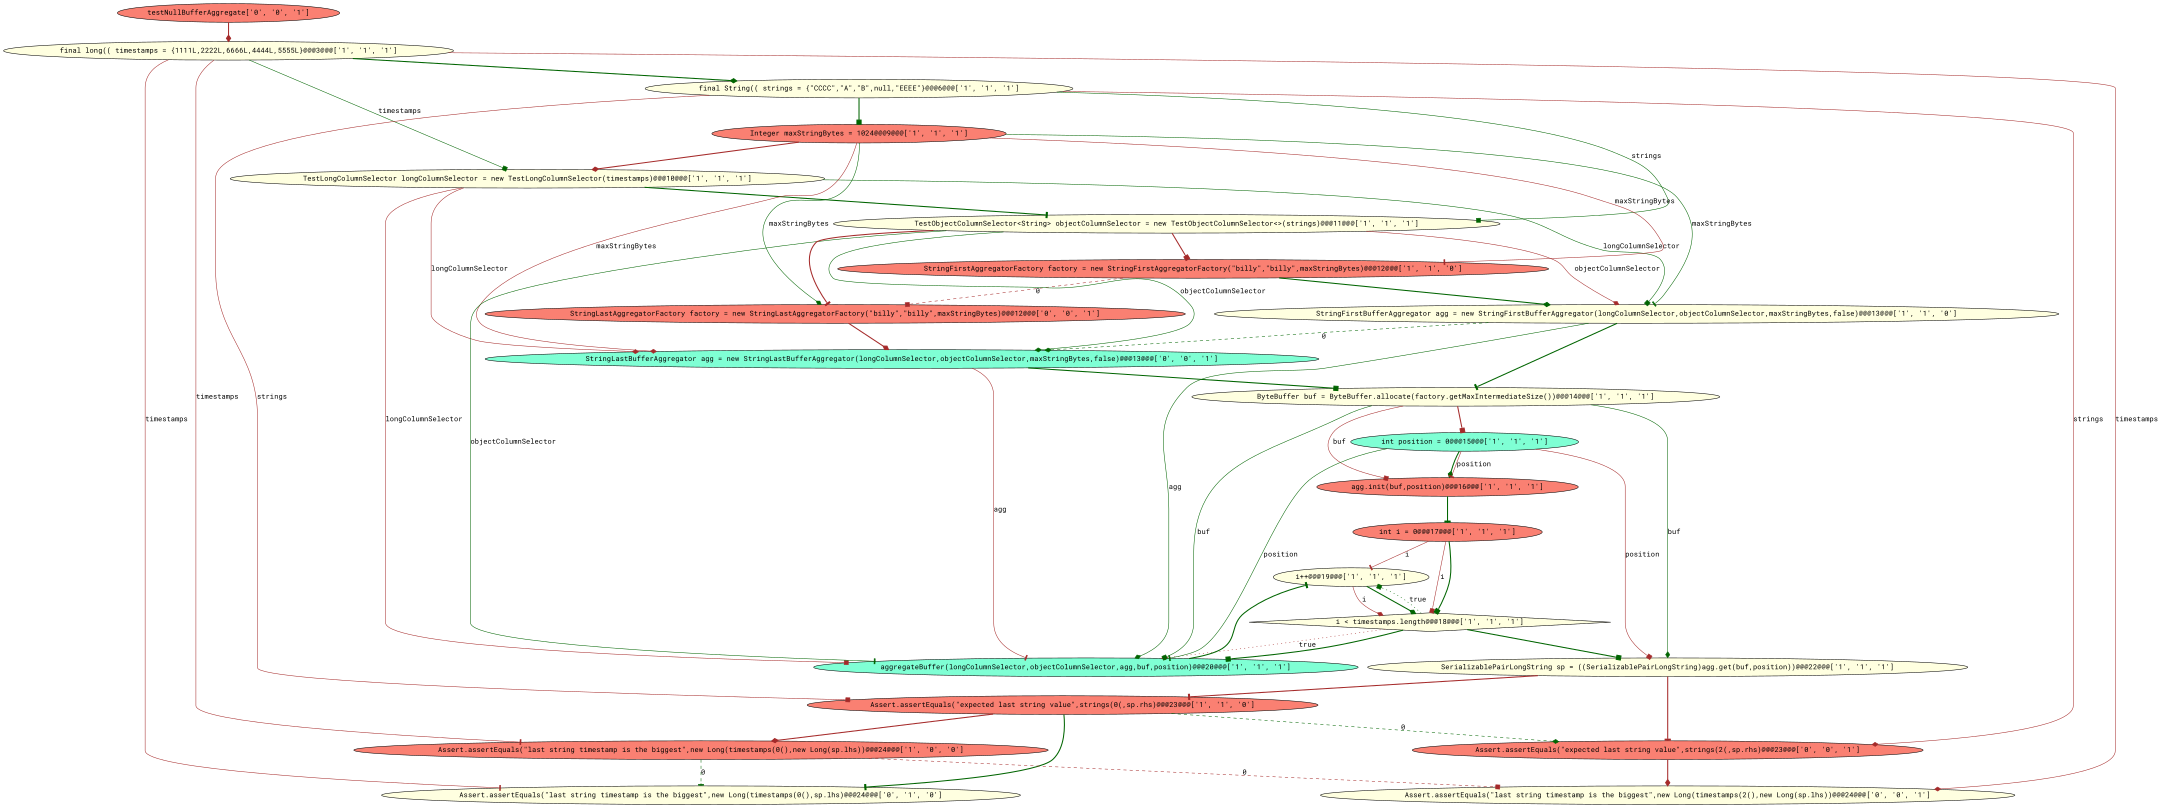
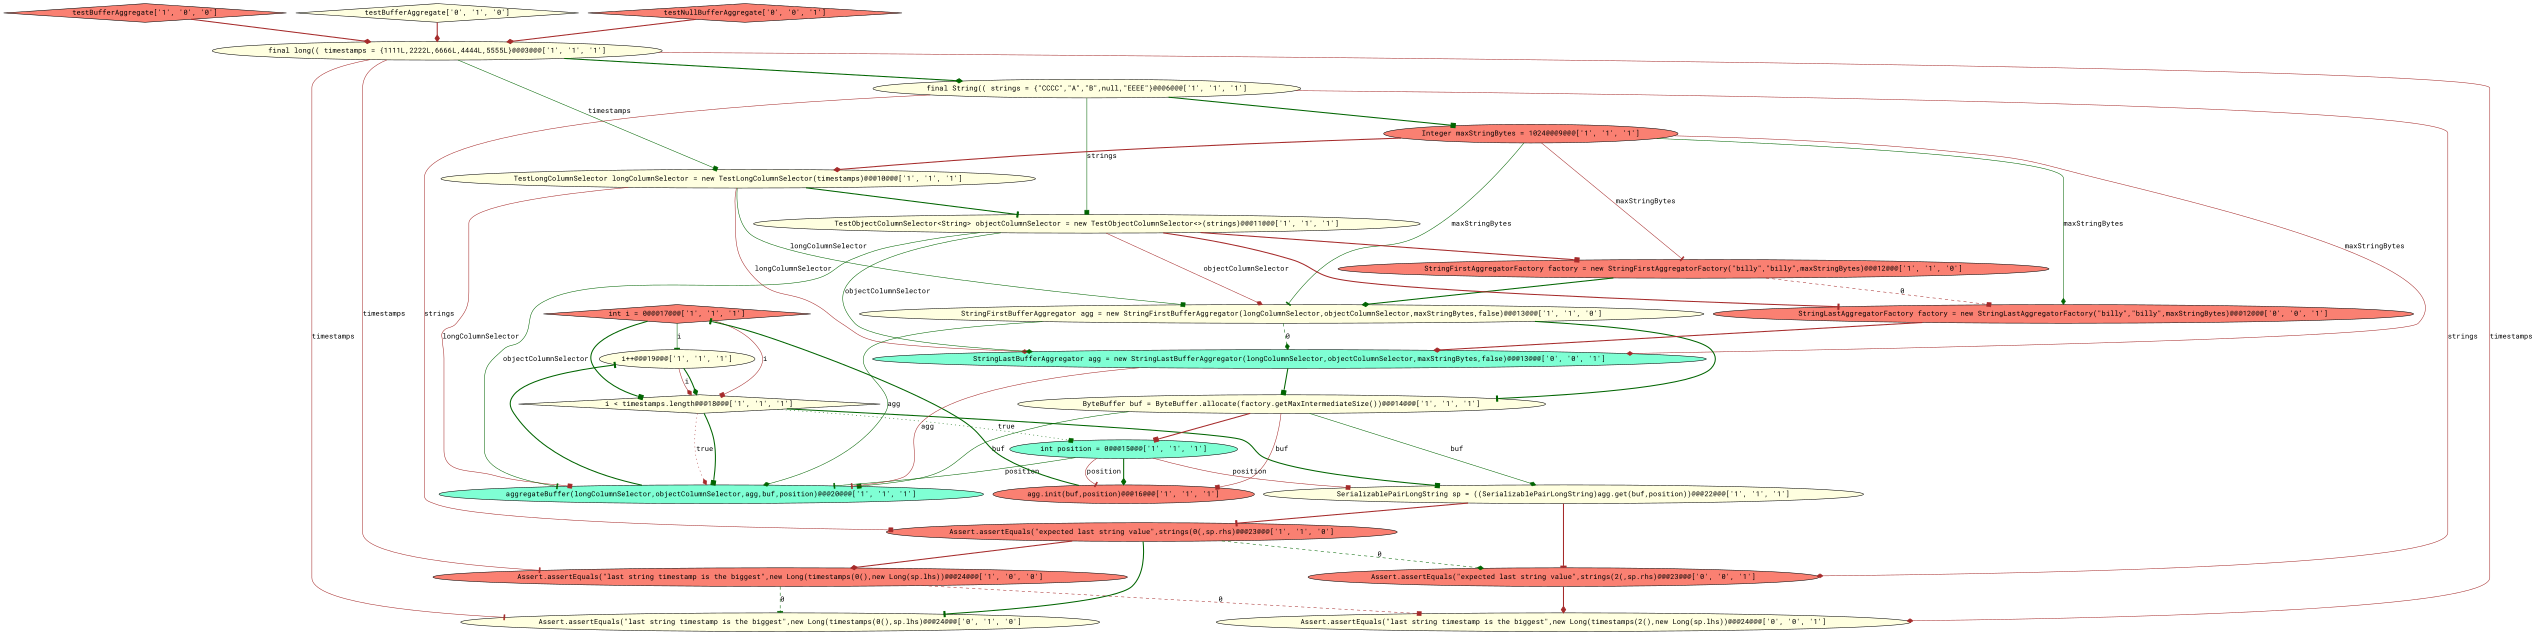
node "testBufferAggregate['1', '0', '0']": added
node "testNullBufferAggregate['0', '0', '1']": shape ellipse -> diamond
node "testBufferAggregate['0', '1', '0']": added
node "int i = 0@@@17@@@['1', '1', '1']": shape ellipse -> diamond
edge "int i = 0@@@17@@@['1', '1', '1']" -> "i++@@@19@@@['1', '1', '1']": color brown -> darkgreen
edge "i < timestamps.length@@@18@@@['1', '1', '1']" -> "i++@@@19@@@['1', '1', '1']": now "i < timestamps.length@@@18@@@['1', '1', '1']" -> "int position = 0@@@15@@@['1', '1', '1']"
